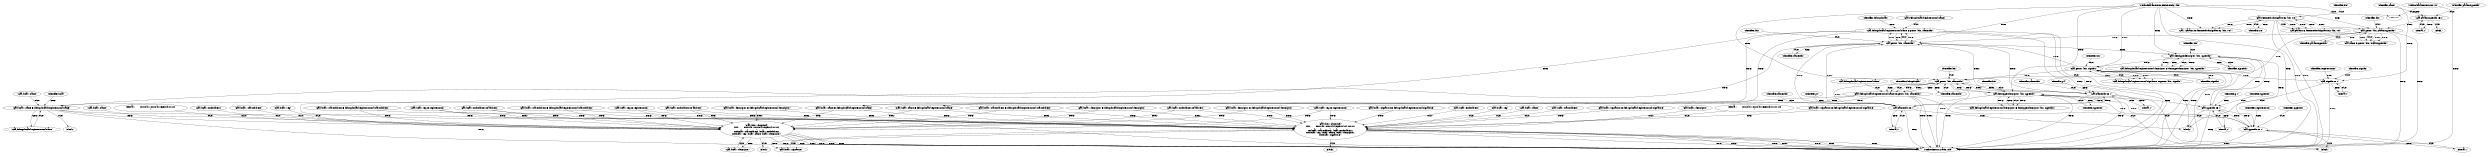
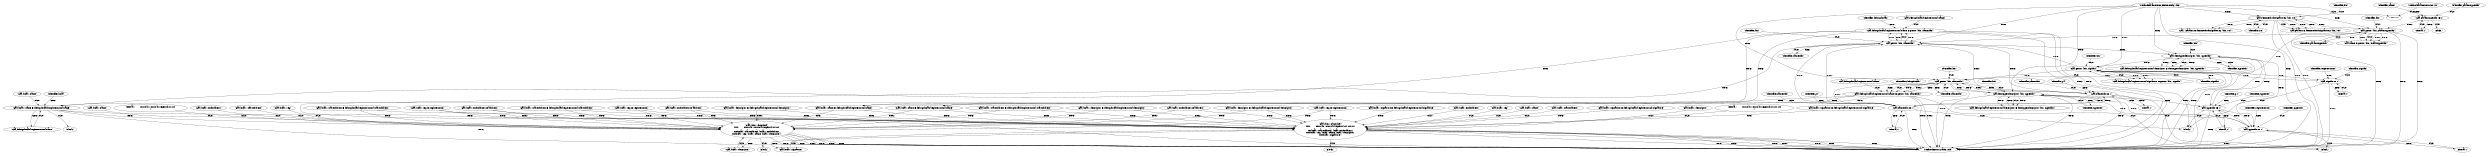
edge "(MethodParameterIn,RBinDexObj *bin)" -> "(Call,!(params = dex_method_signature2 (bin, MI)))": now "(MethodParameterIn,RBinDexObj *bin)" -> "(Call,dex_method_signature2 (bin, MI))"
edge "(Call,dex_method_signature2 (bin, MI))" -> "(Identifier,MI)": label "CFG: " -> "AST: "
edge "(Identifier,name)" -> "(Call,sig_idx -= 1)": now "(Call,getstr (bin, sig_idx))" -> "(Call,sig_idx -= 1)"
edge "(MethodParameterIn,int MI)" -> "(MethodReturn,static void)": now "(Call,params = dex_method_signature2 (bin, MI))" -> "(MethodReturn,static void)"
